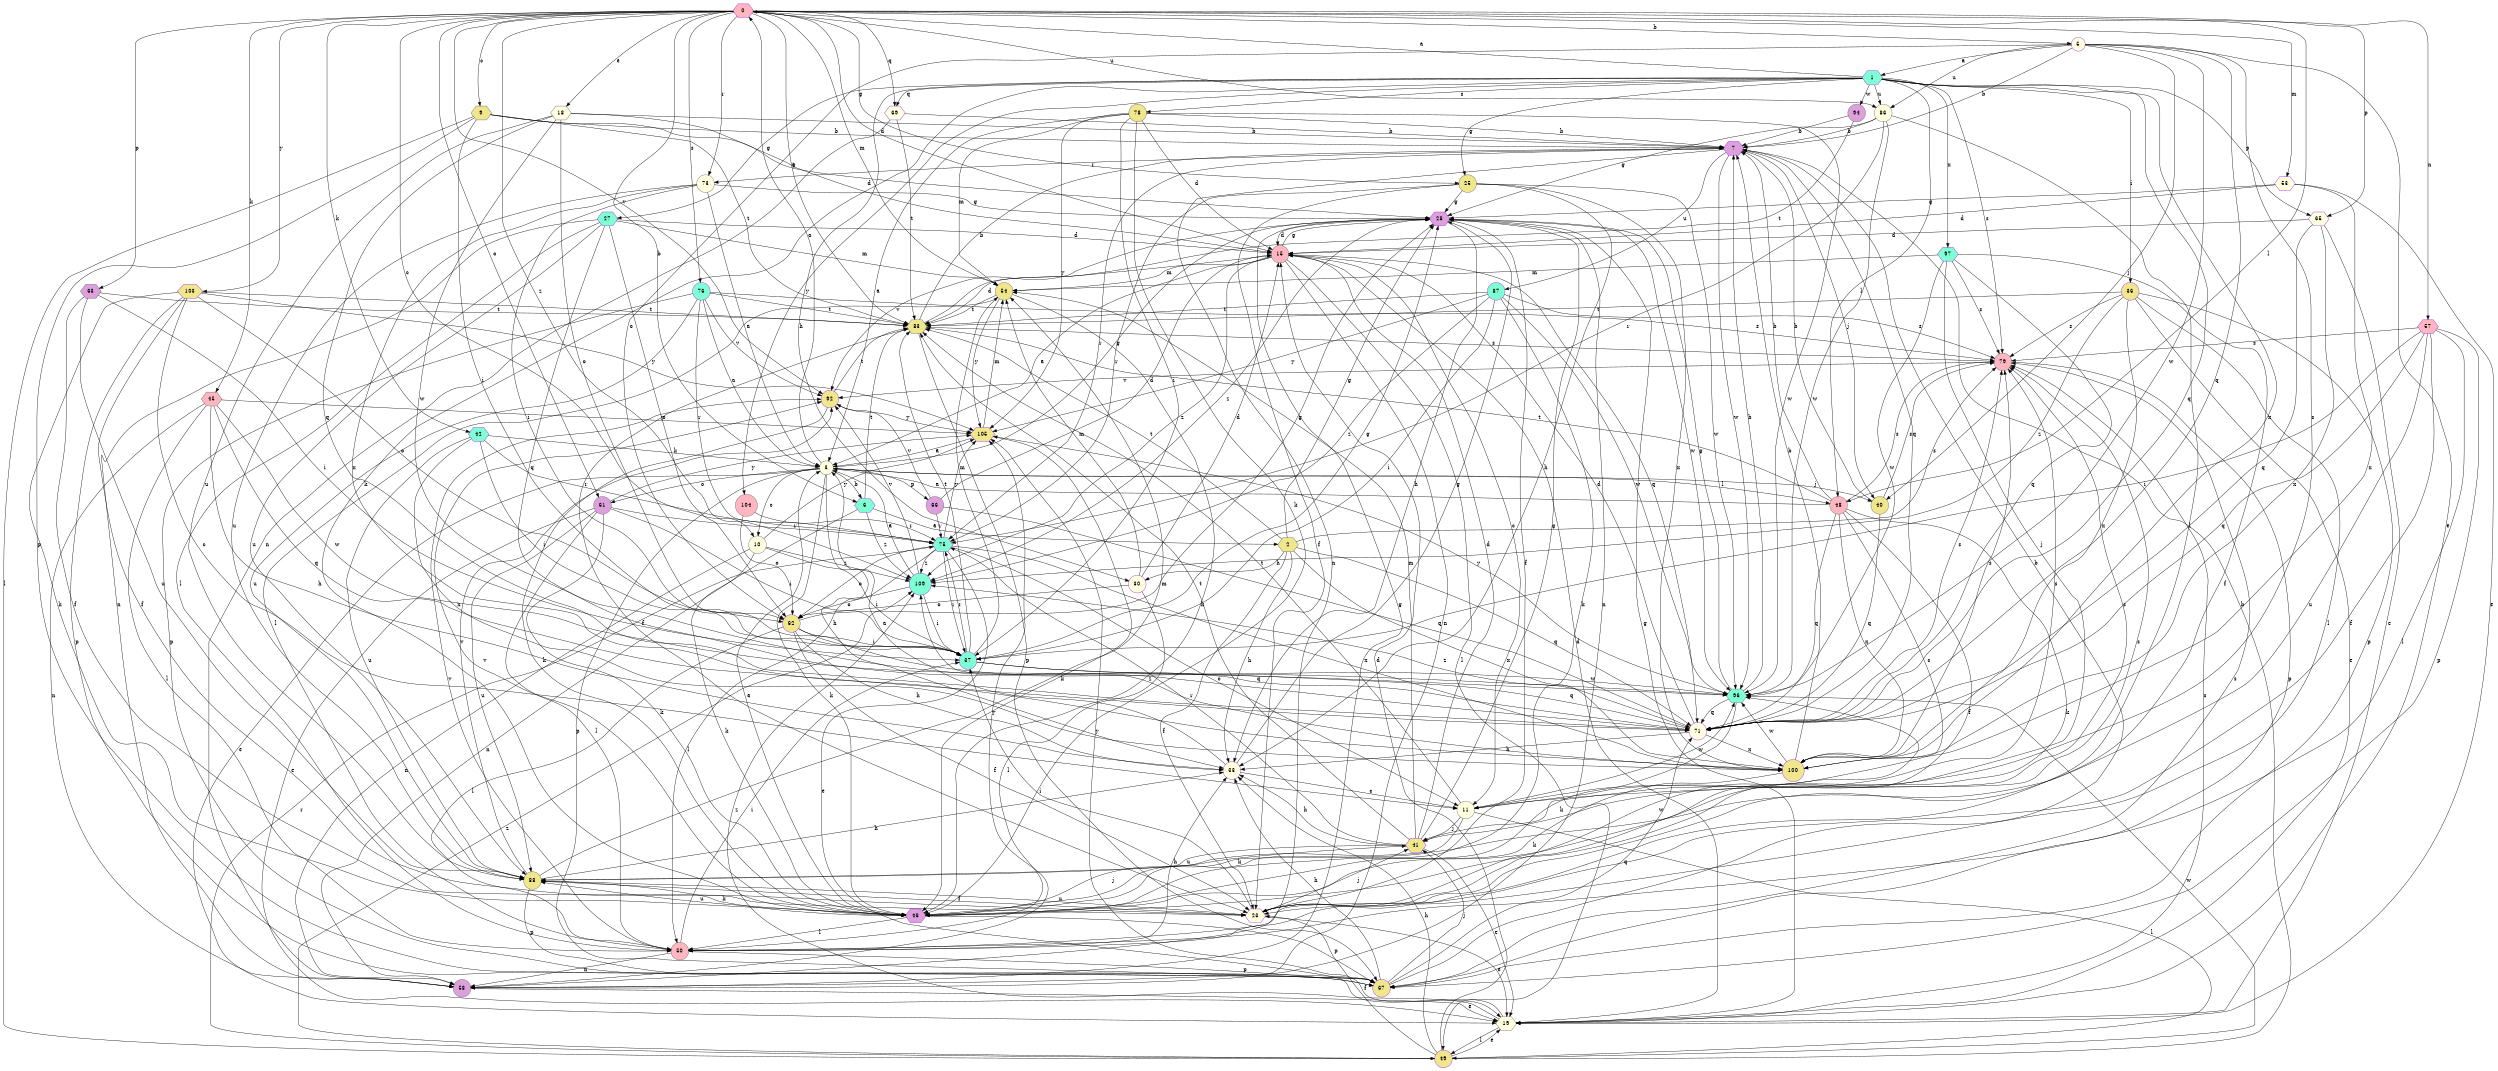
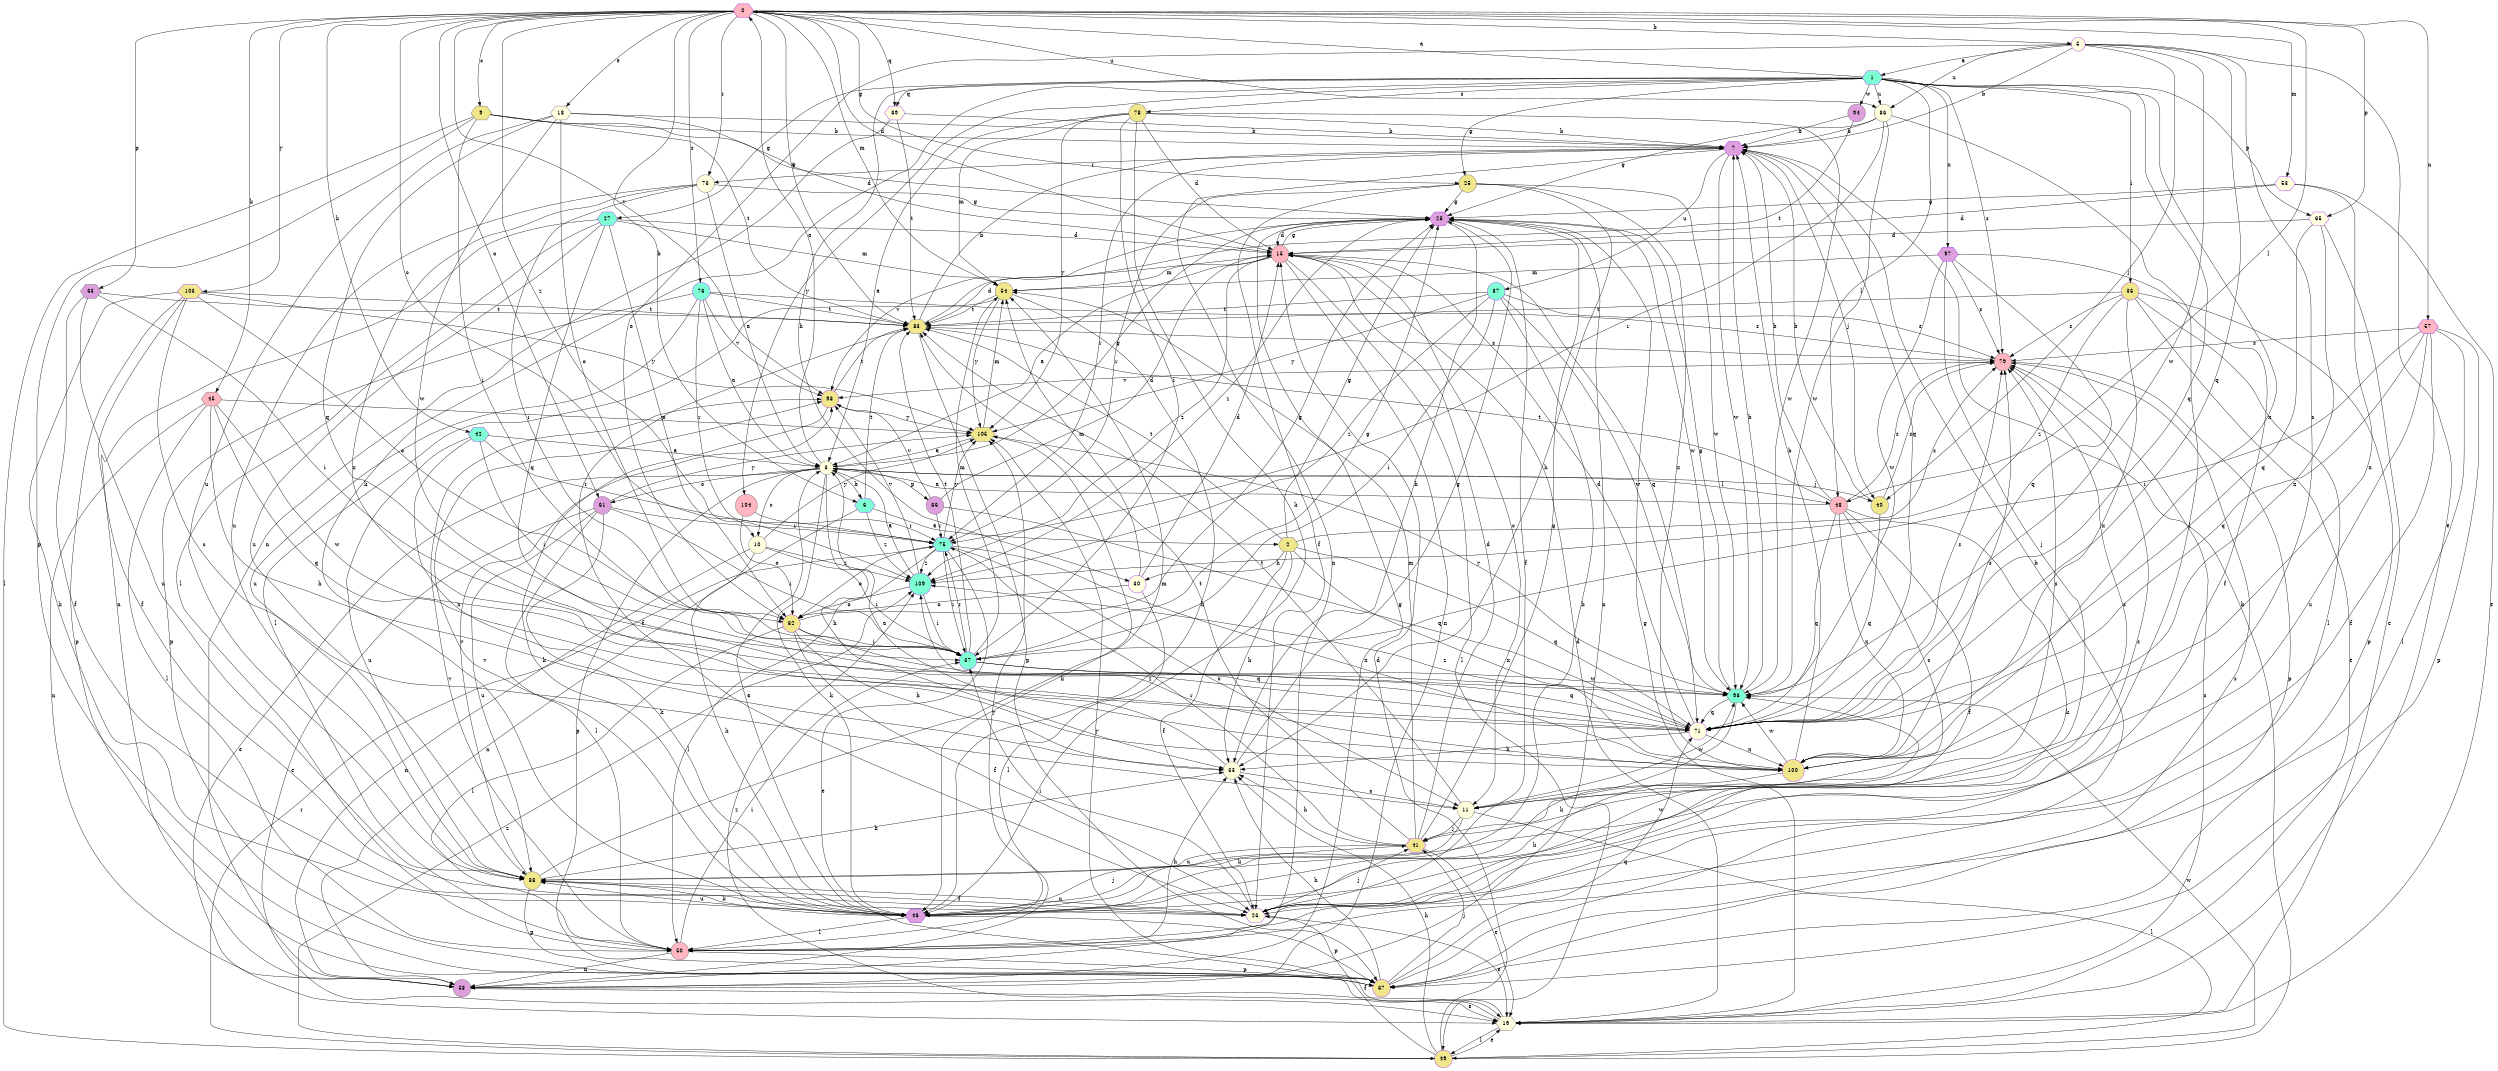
node "97": fillcolor aquamarine -> plum
node "92": label "92" -> "98"
node "105": color purple -> gray40
edge "42" -> "3": label "k" -> "a"
node "33": color purple -> gray40
